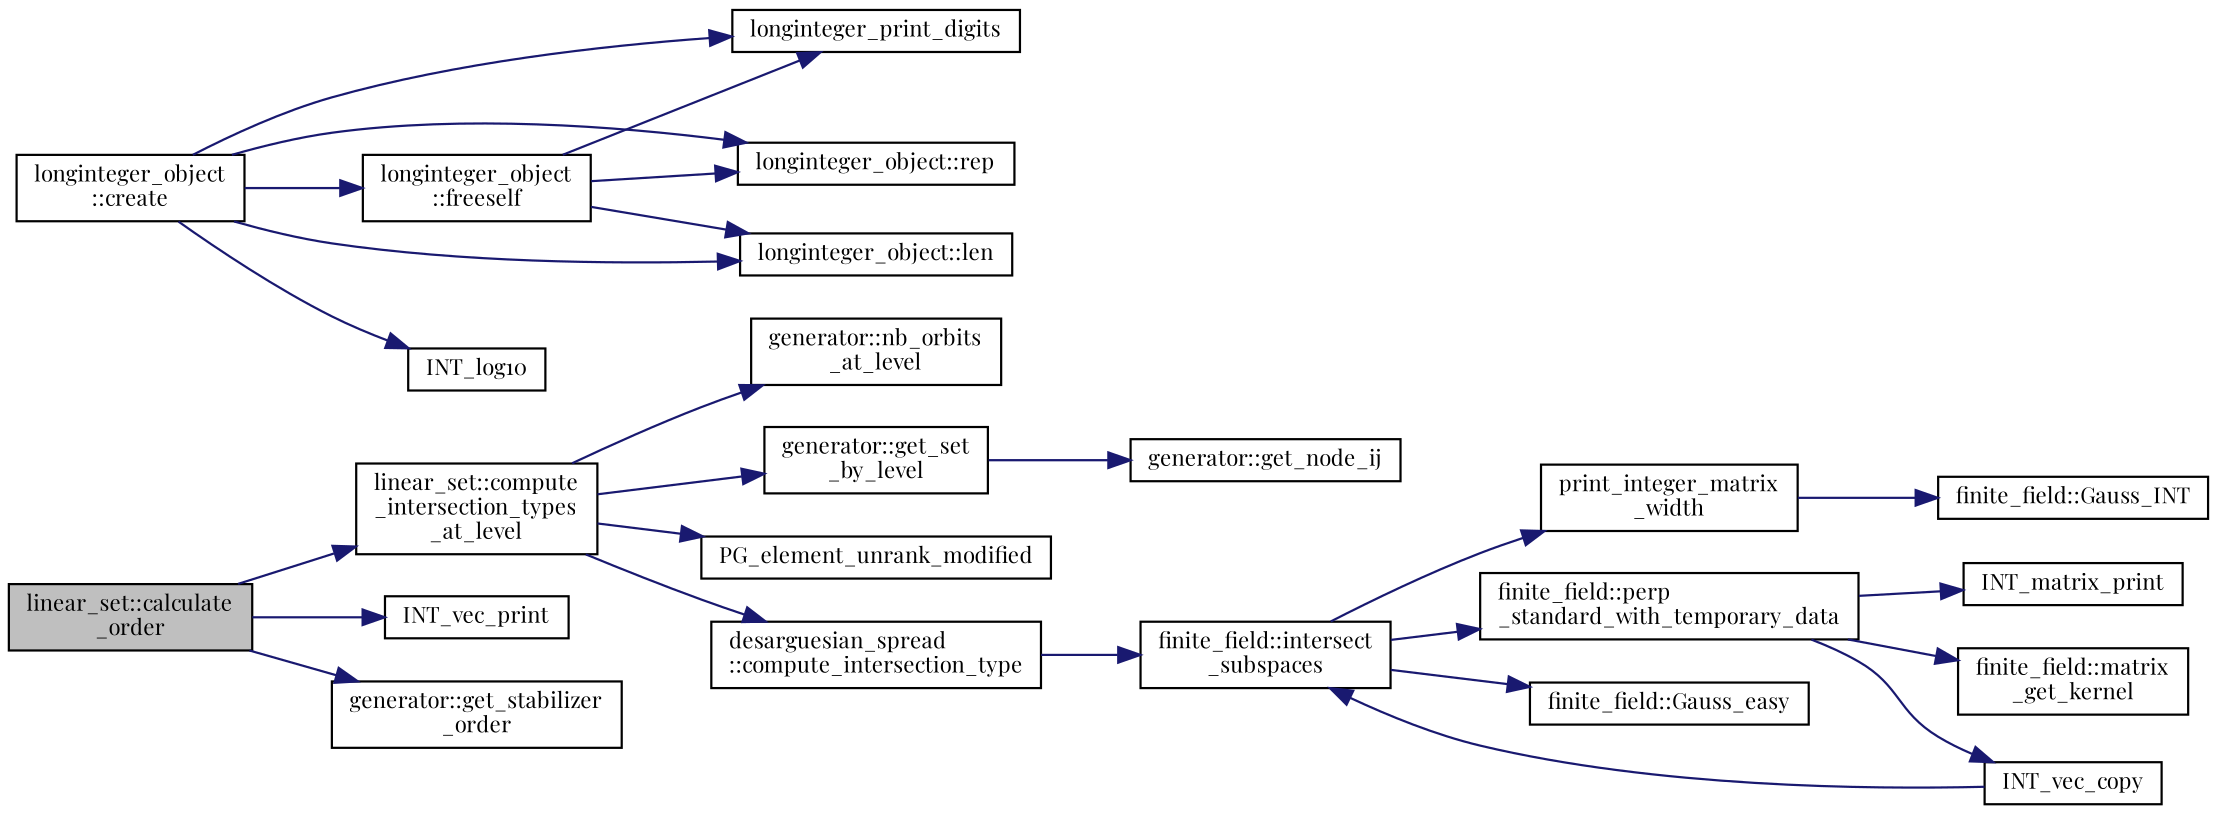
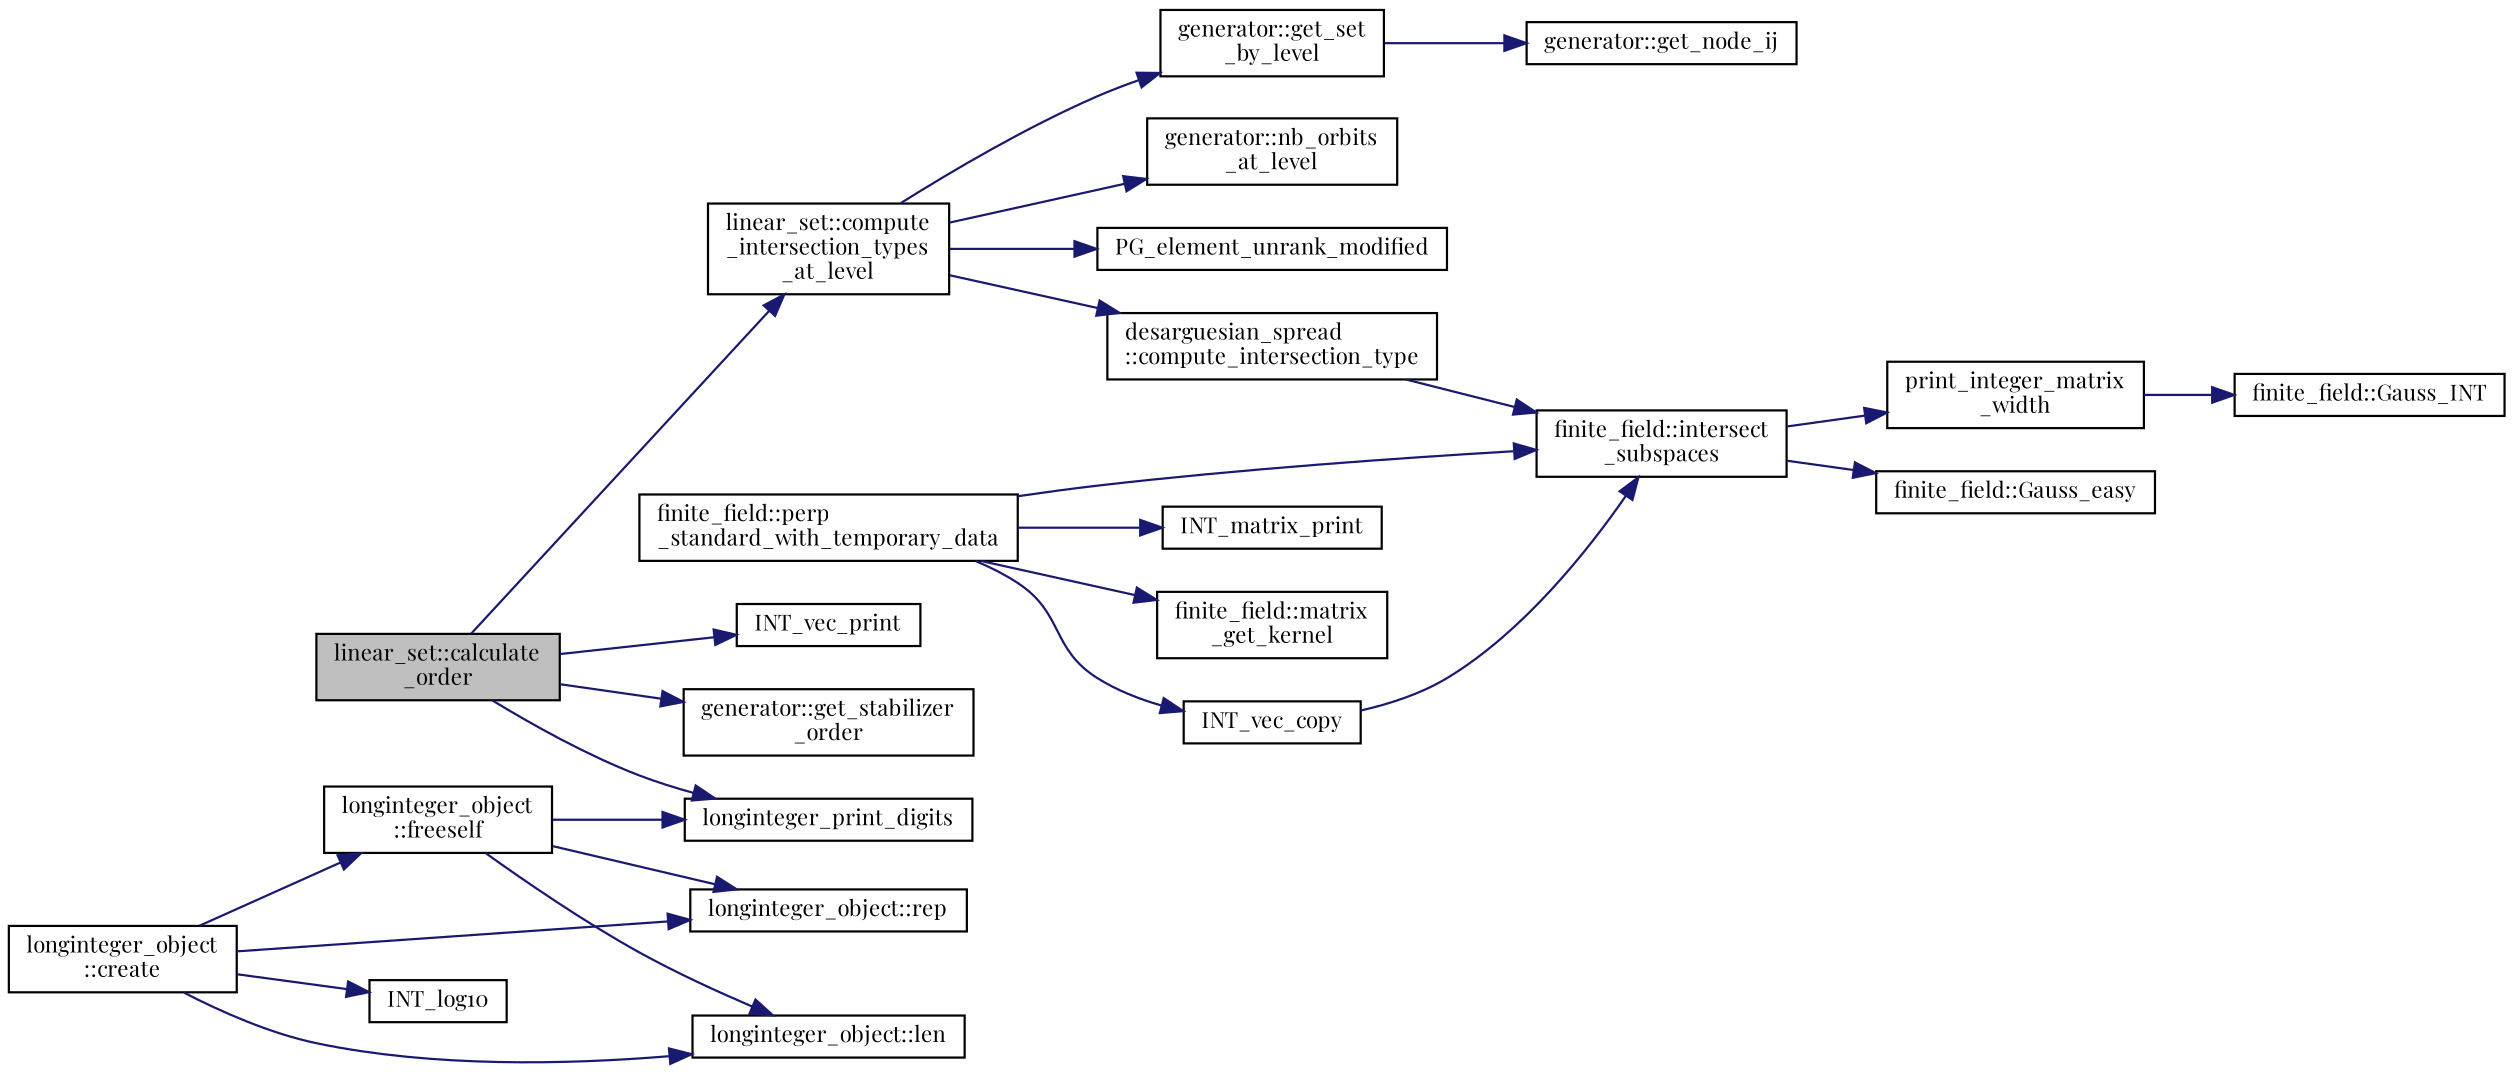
edge "longinteger_object ::create" -> "longinteger_print_digits": now "linear_set::calculate _order" -> "longinteger_print_digits"
edge "finite_field::intersect _subspaces" -> "finite_field::perp _standard_with_temporary_data": reversed
